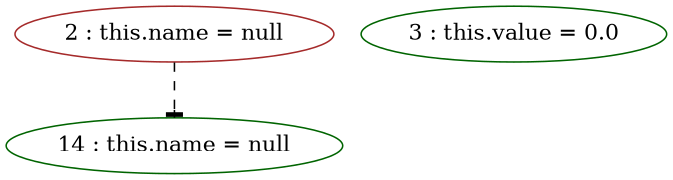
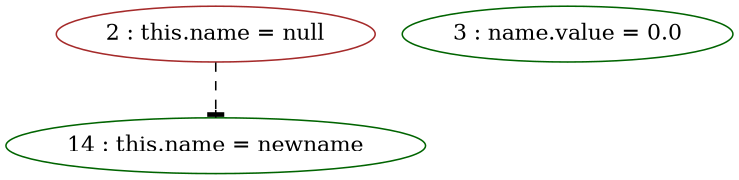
node "3 : this.value = 0.0": label "3 : this.value = 0.0" -> "3 : name.value = 0.0"
node "14 : this.name = null": label "14 : this.name = null" -> "14 : this.name = newname"
